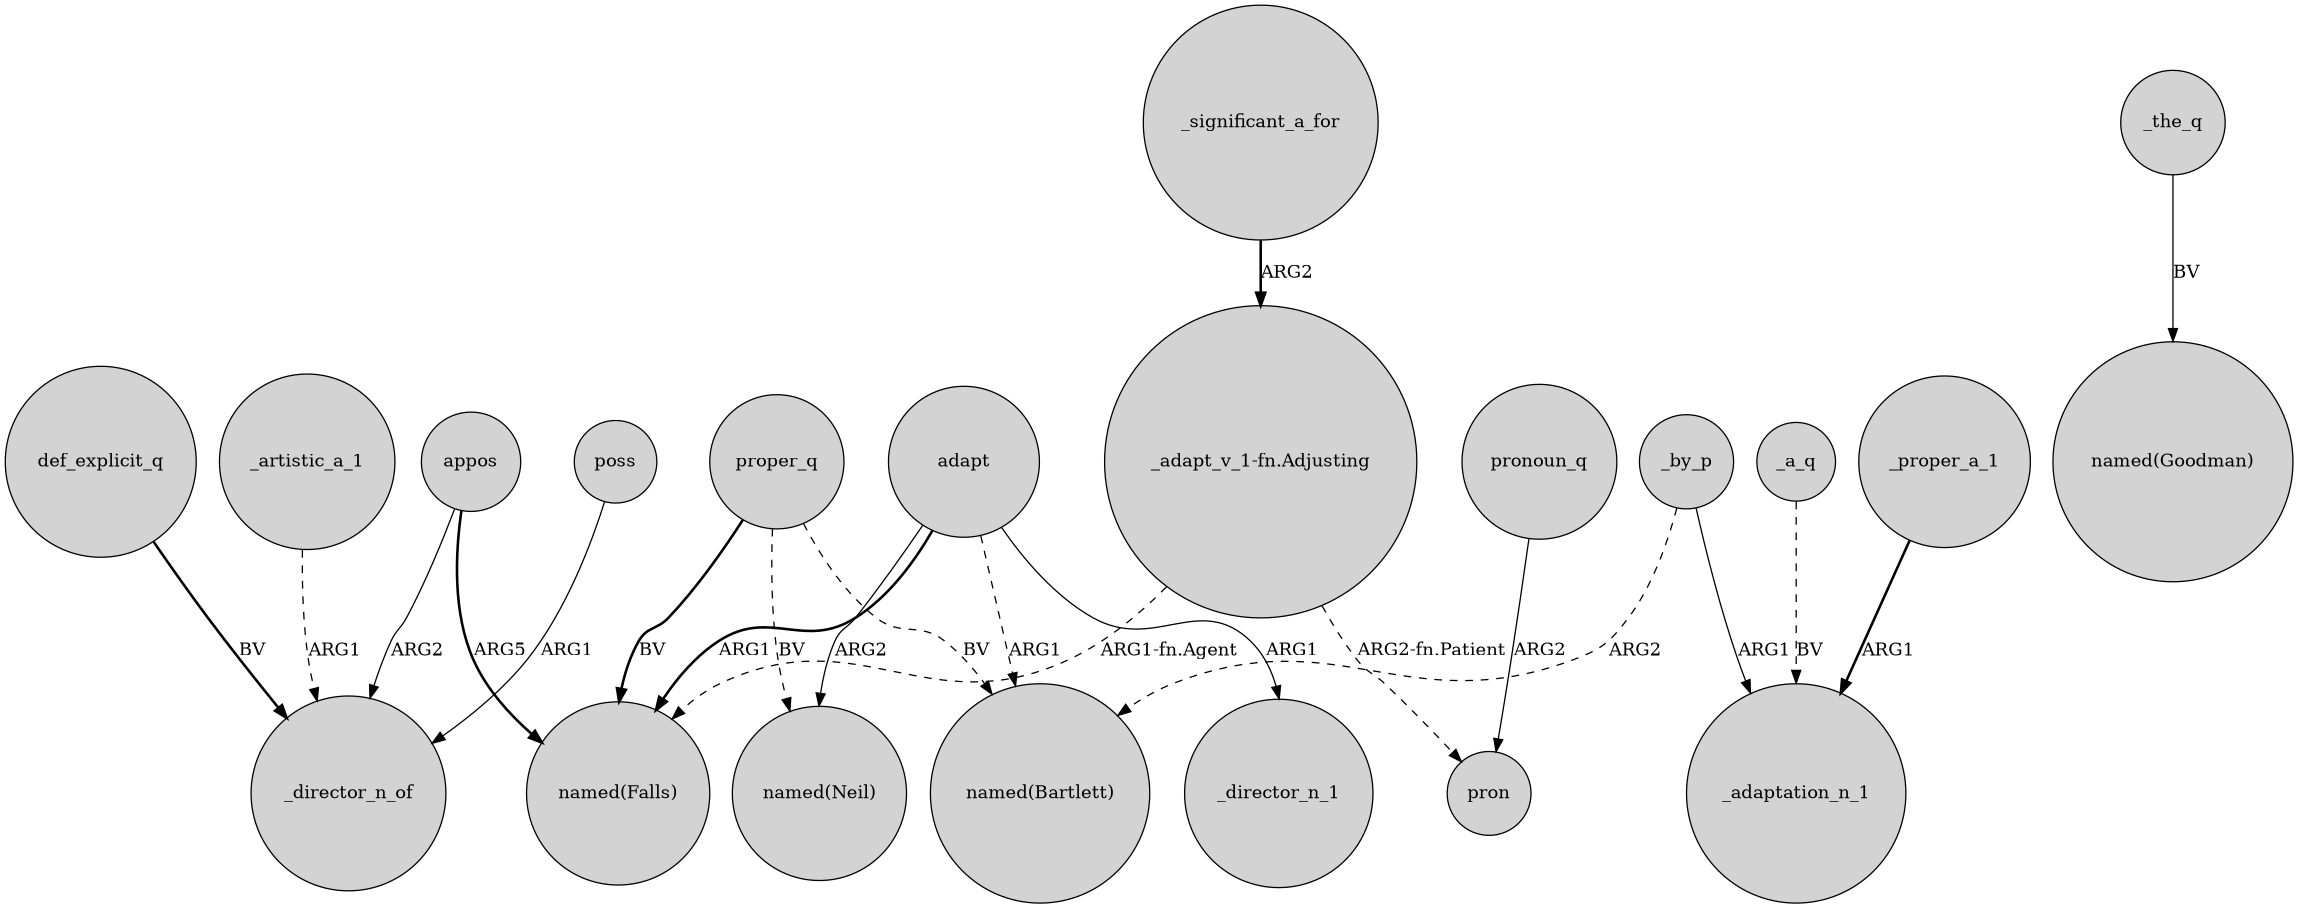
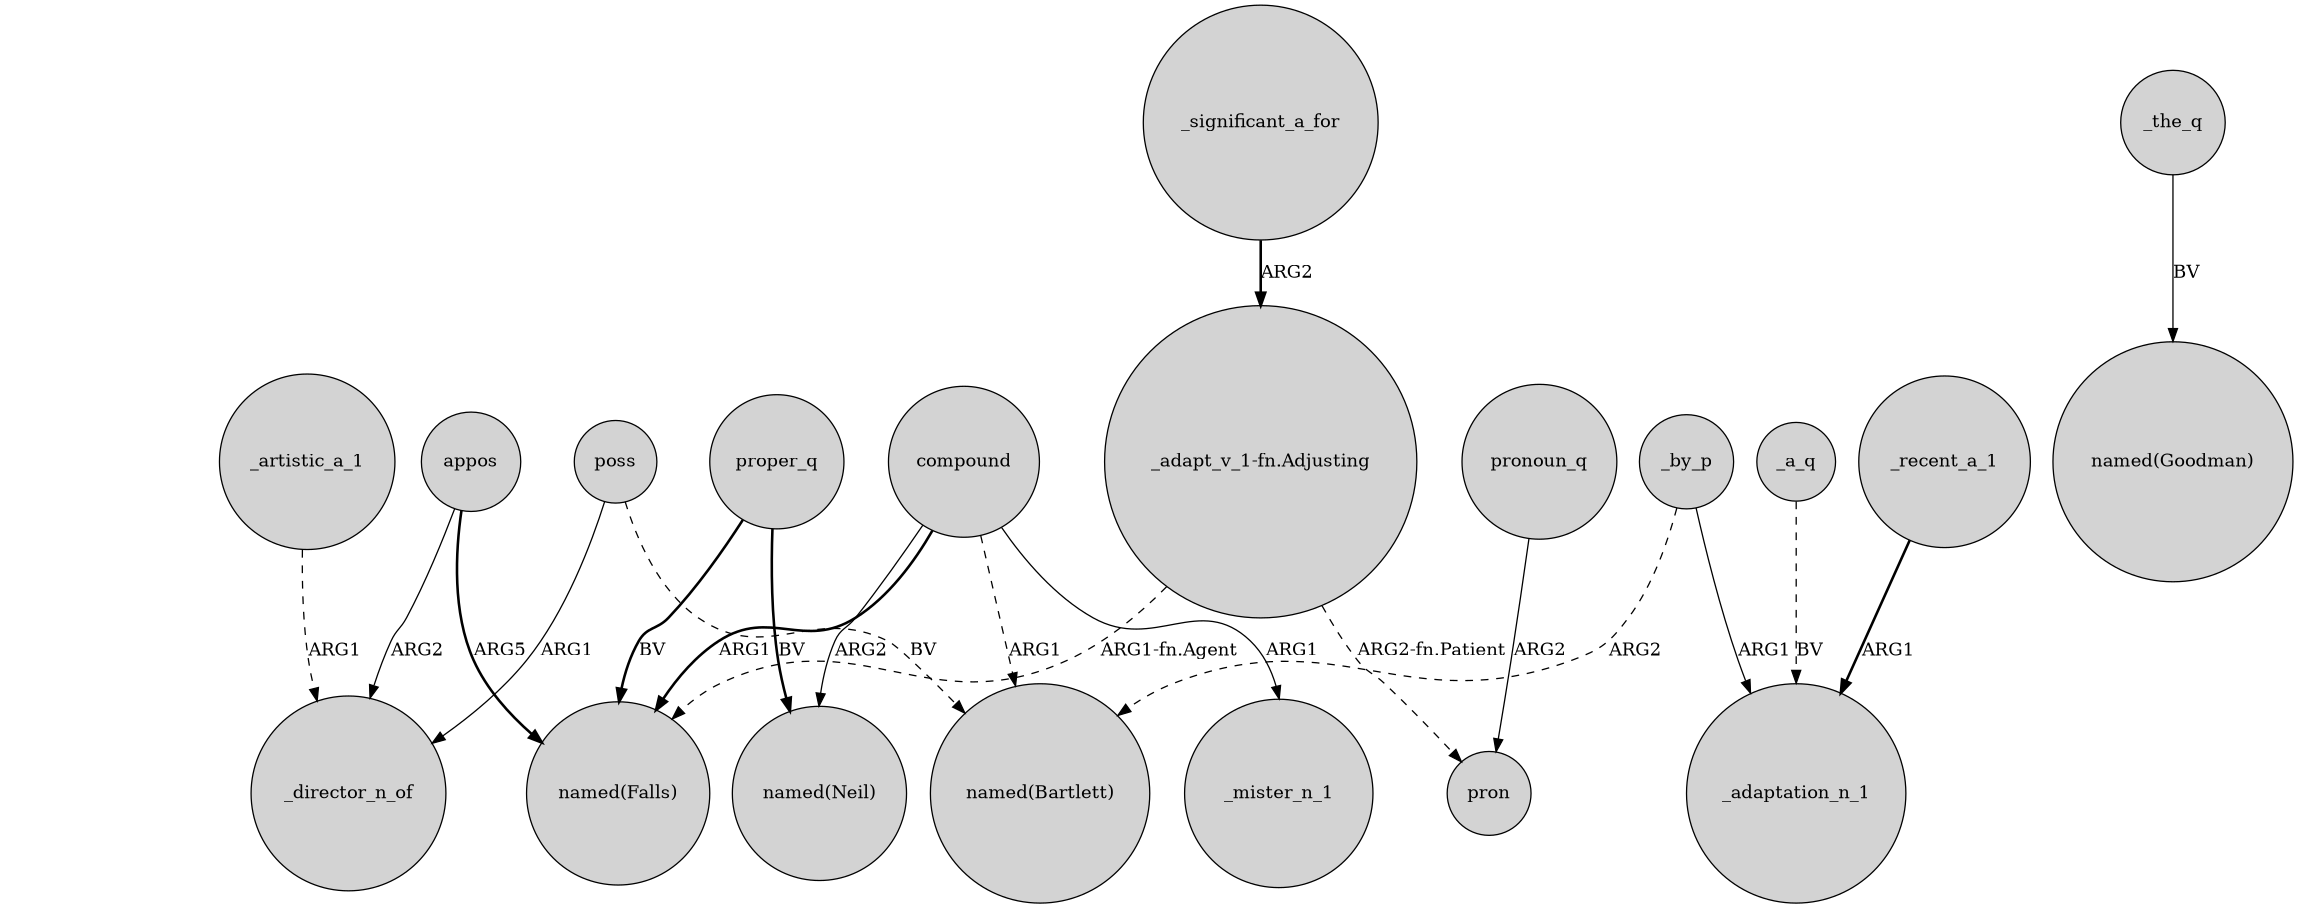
node "def_explicit_q": removed
node "adapt": label "adapt" -> "compound"
node "_proper_a_1": label "_proper_a_1" -> "_recent_a_1"
edge "proper_q" -> "named(Neil)": style dashed -> bold
edge "proper_q" -> "named(Bartlett)": now "poss" -> "named(Bartlett)"
node "_director_n_1": label "_director_n_1" -> "_mister_n_1"
